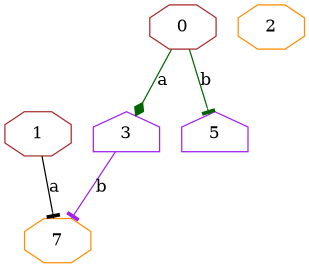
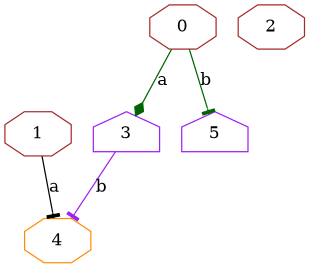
node "2": color darkorange -> brown
node "7": label "7" -> "4"
